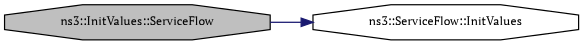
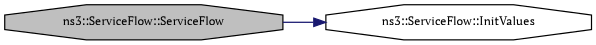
node "ns3::InitValues::ServiceFlow": label "ns3::InitValues::ServiceFlow" -> "ns3::ServiceFlow::ServiceFlow"
